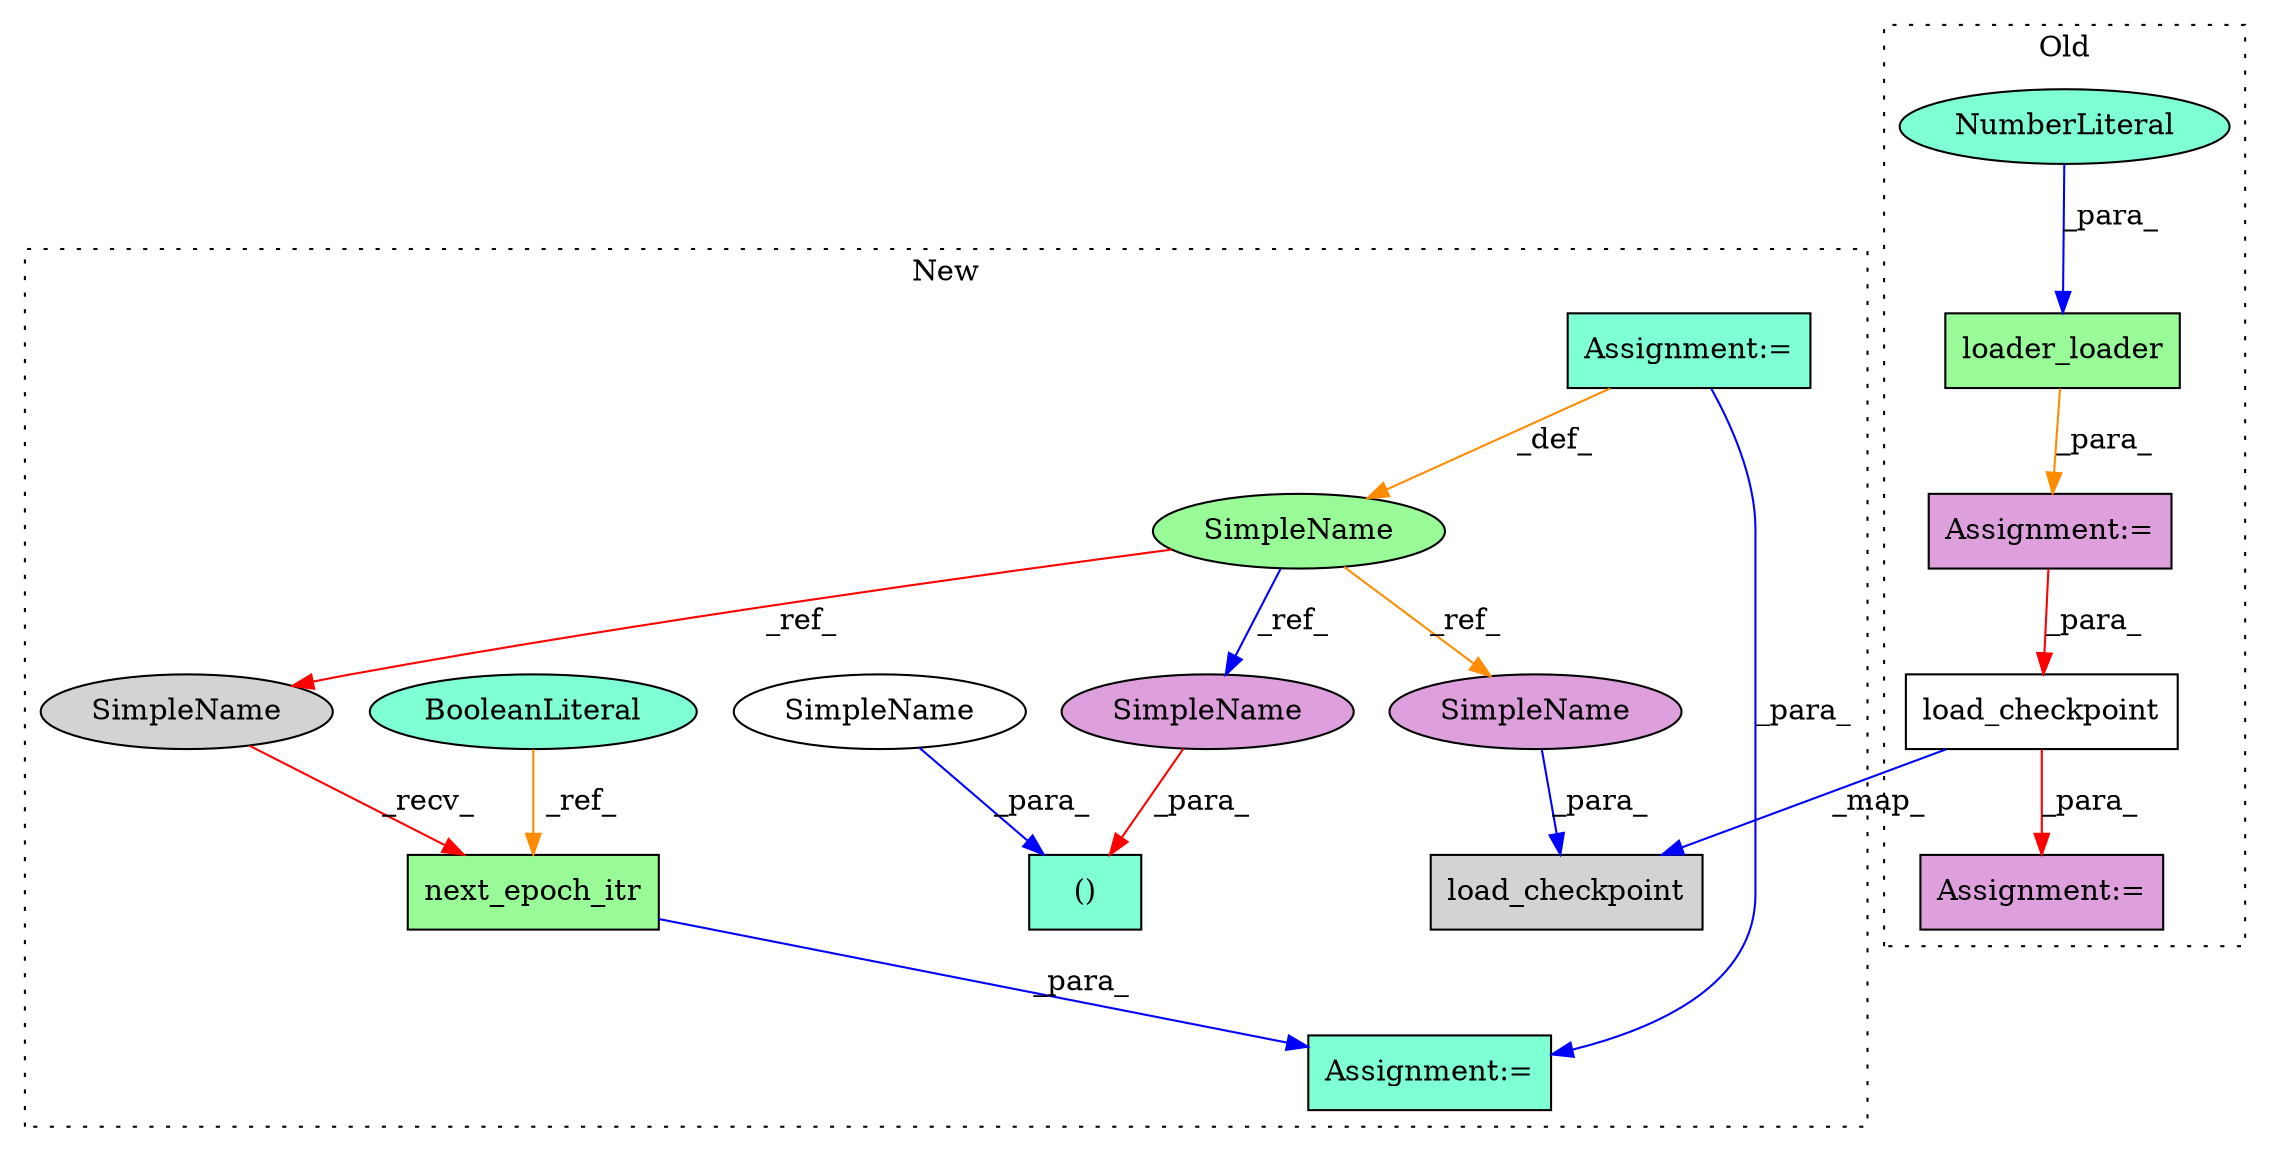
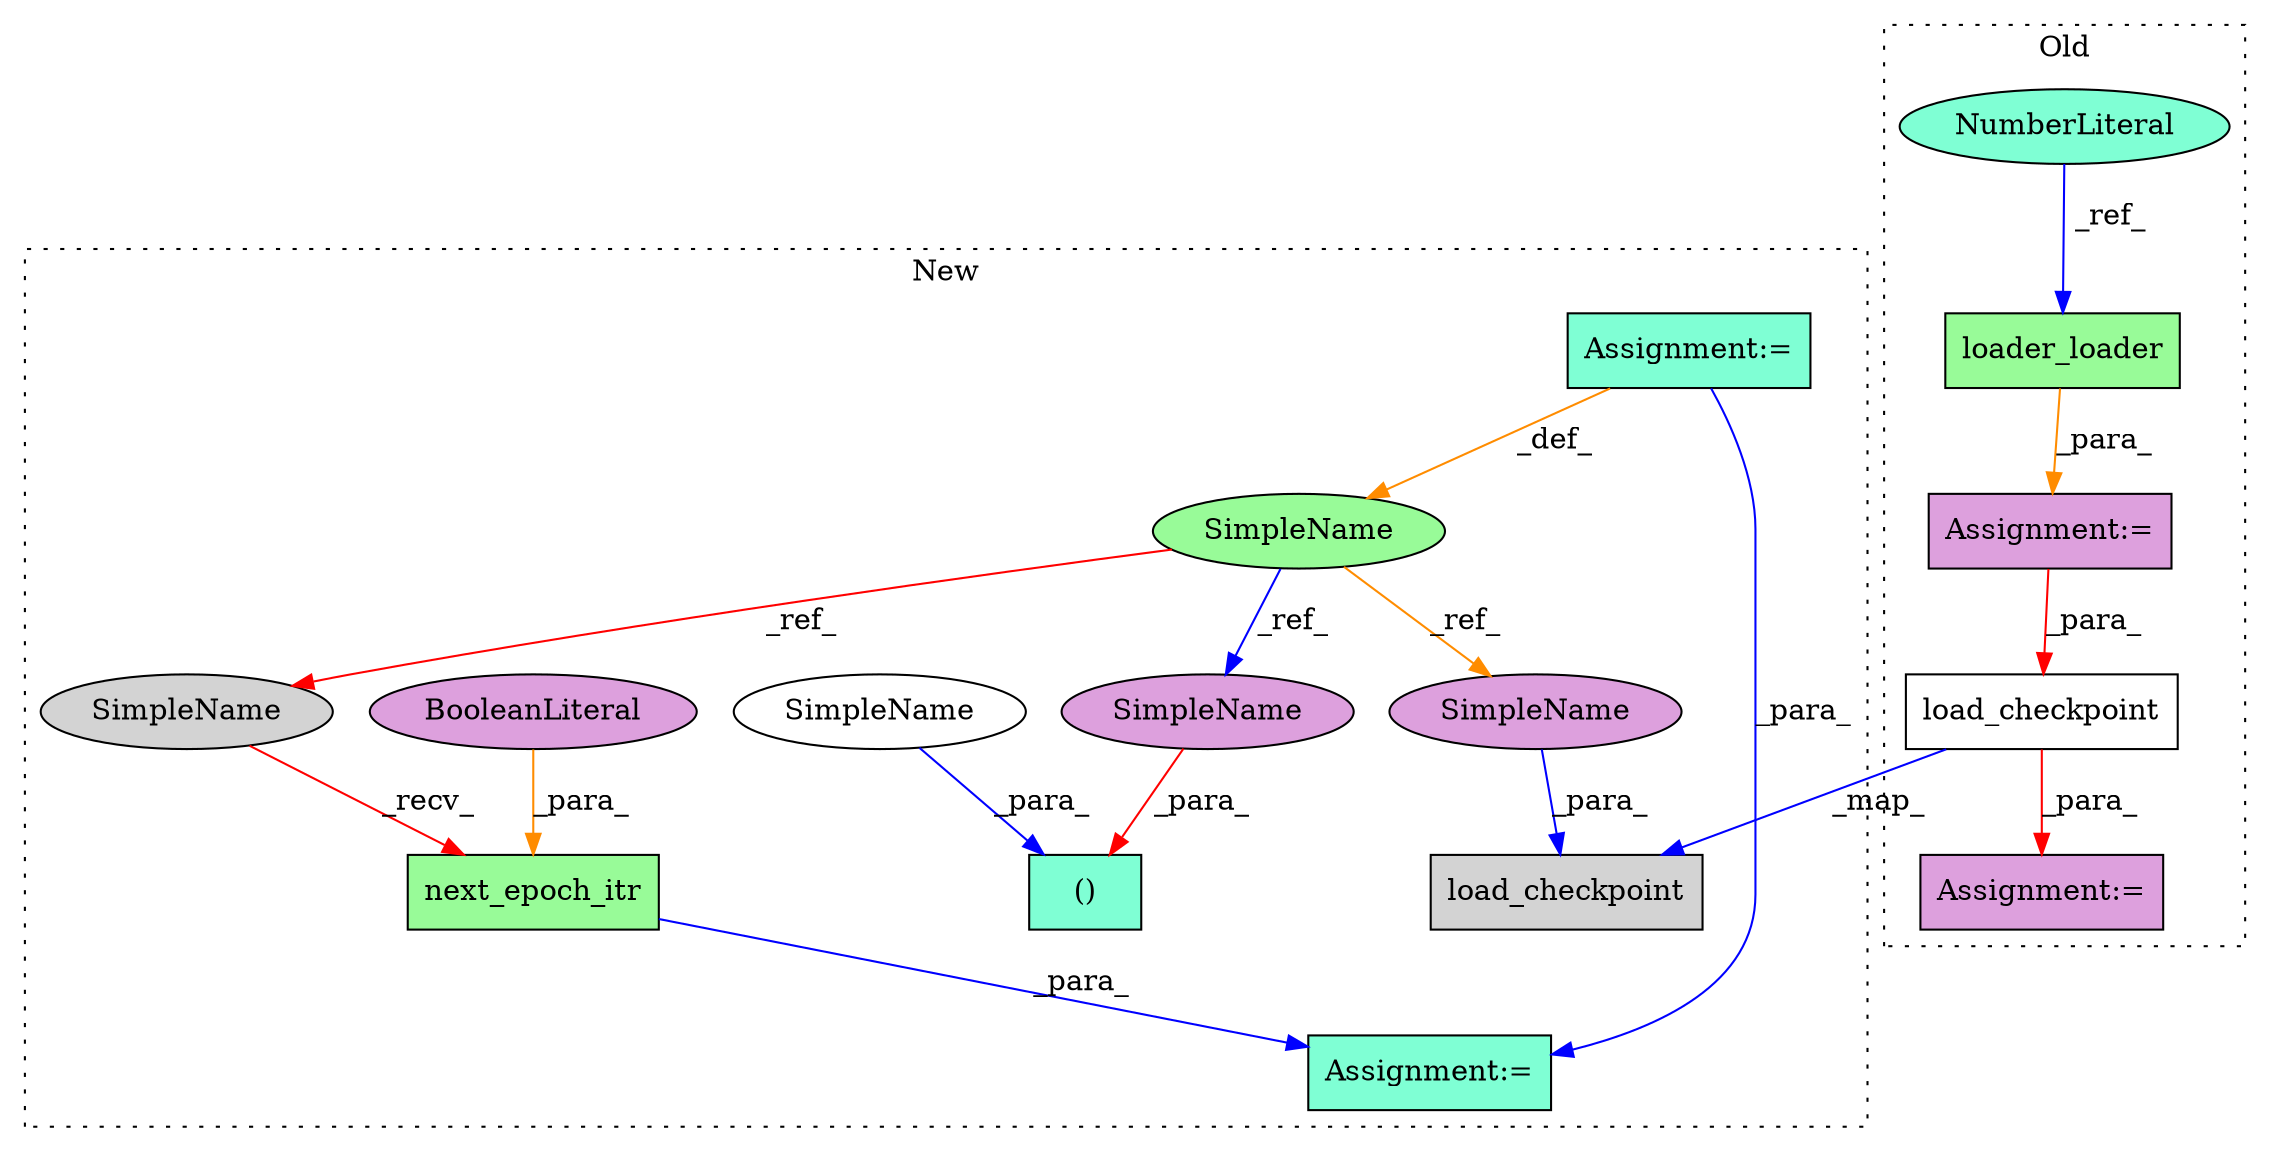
edge "NumberLiteral" -> "loader_loader": label "_para_" -> "_ref_"
node "BooleanLiteral": fillcolor aquamarine -> plum
edge "BooleanLiteral" -> "next_epoch_itr": label "_ref_" -> "_para_"
